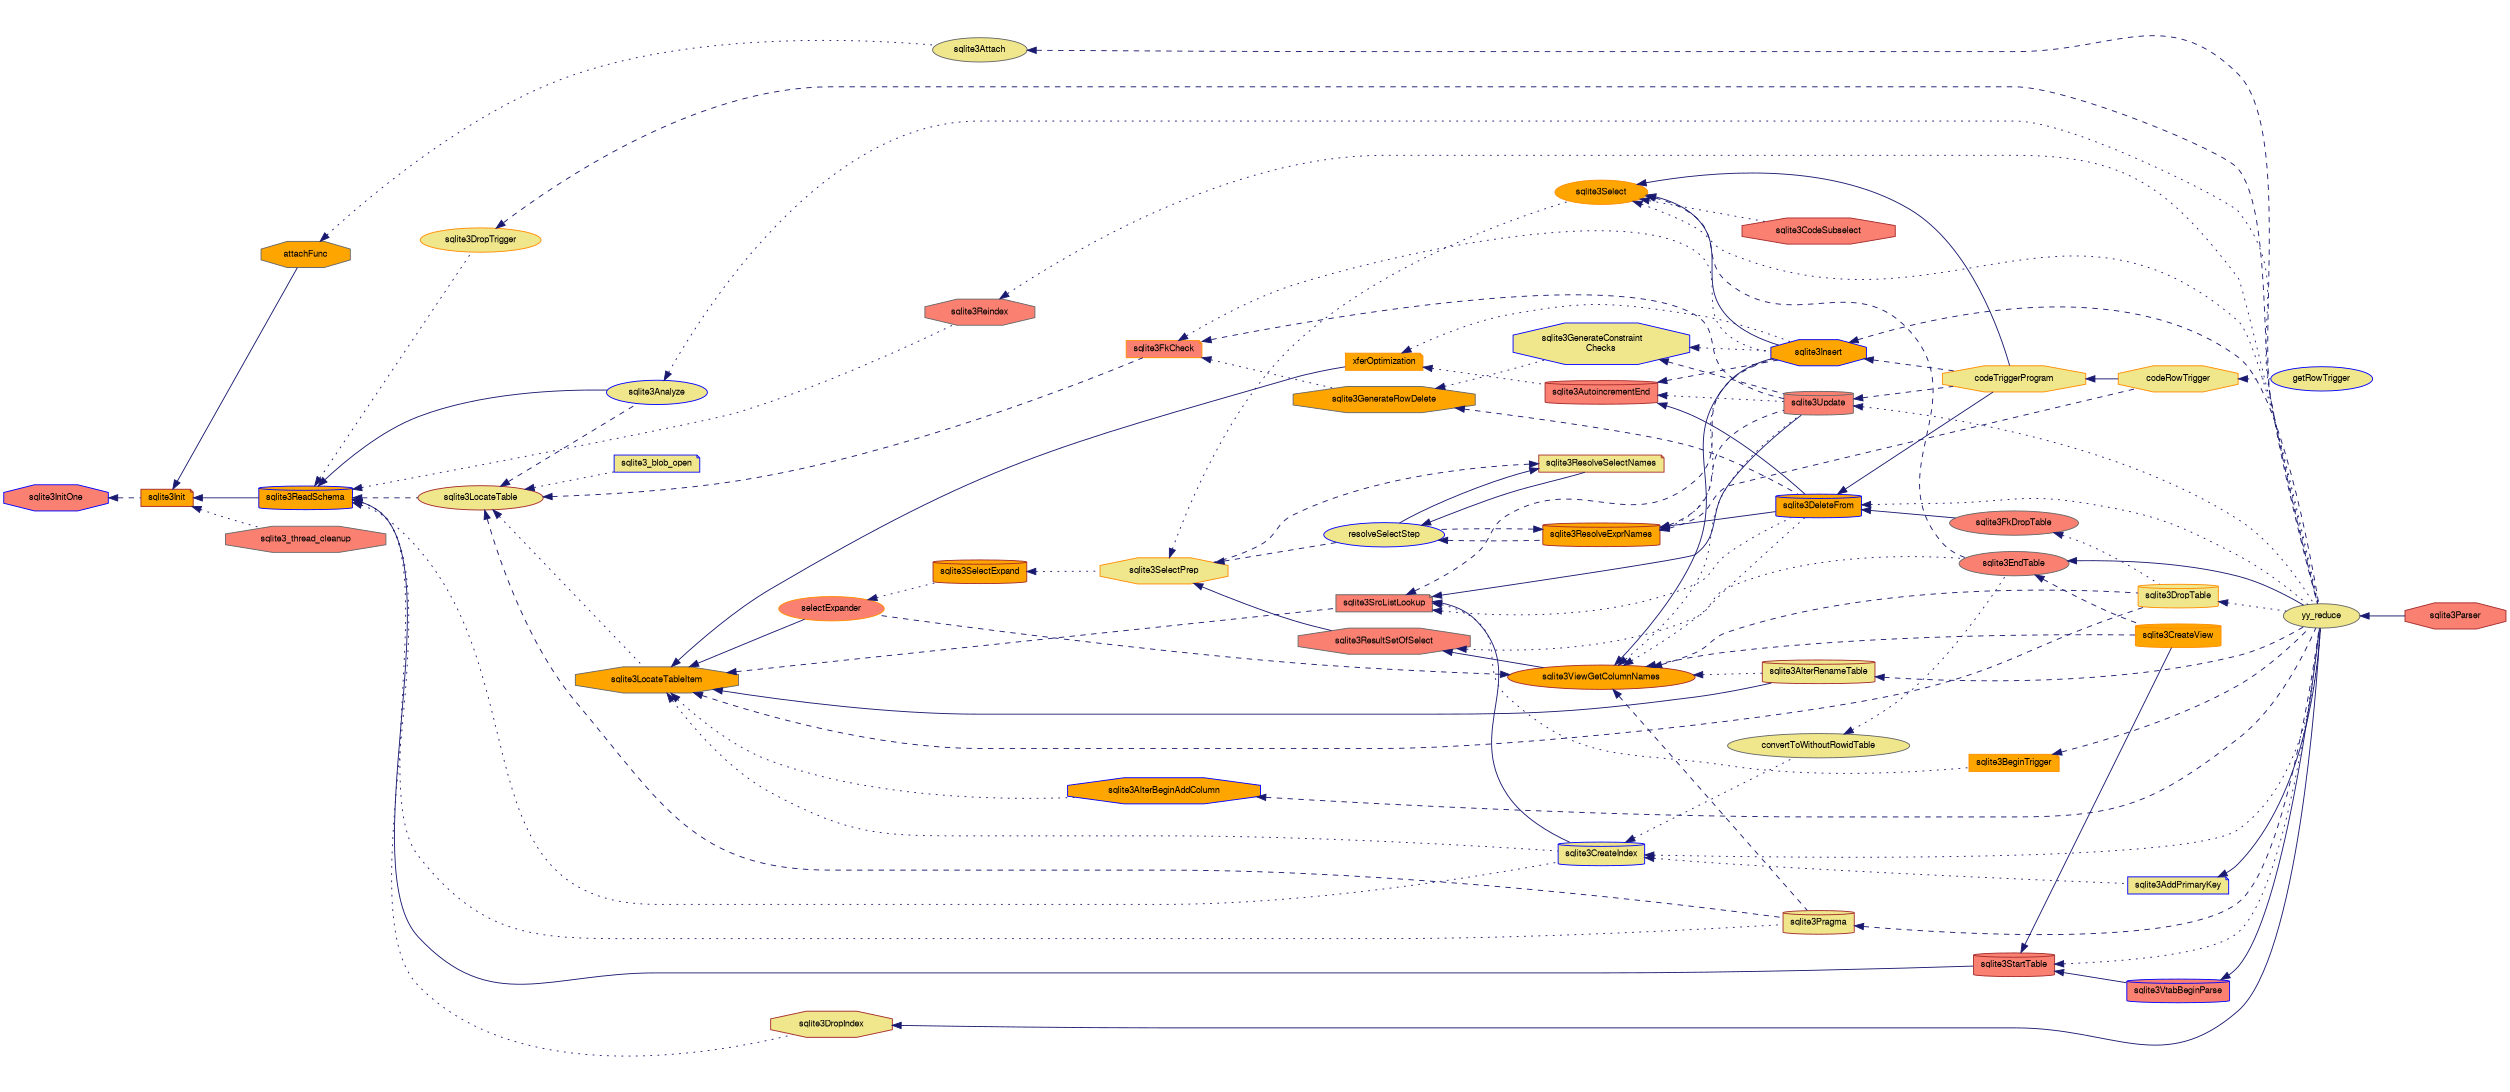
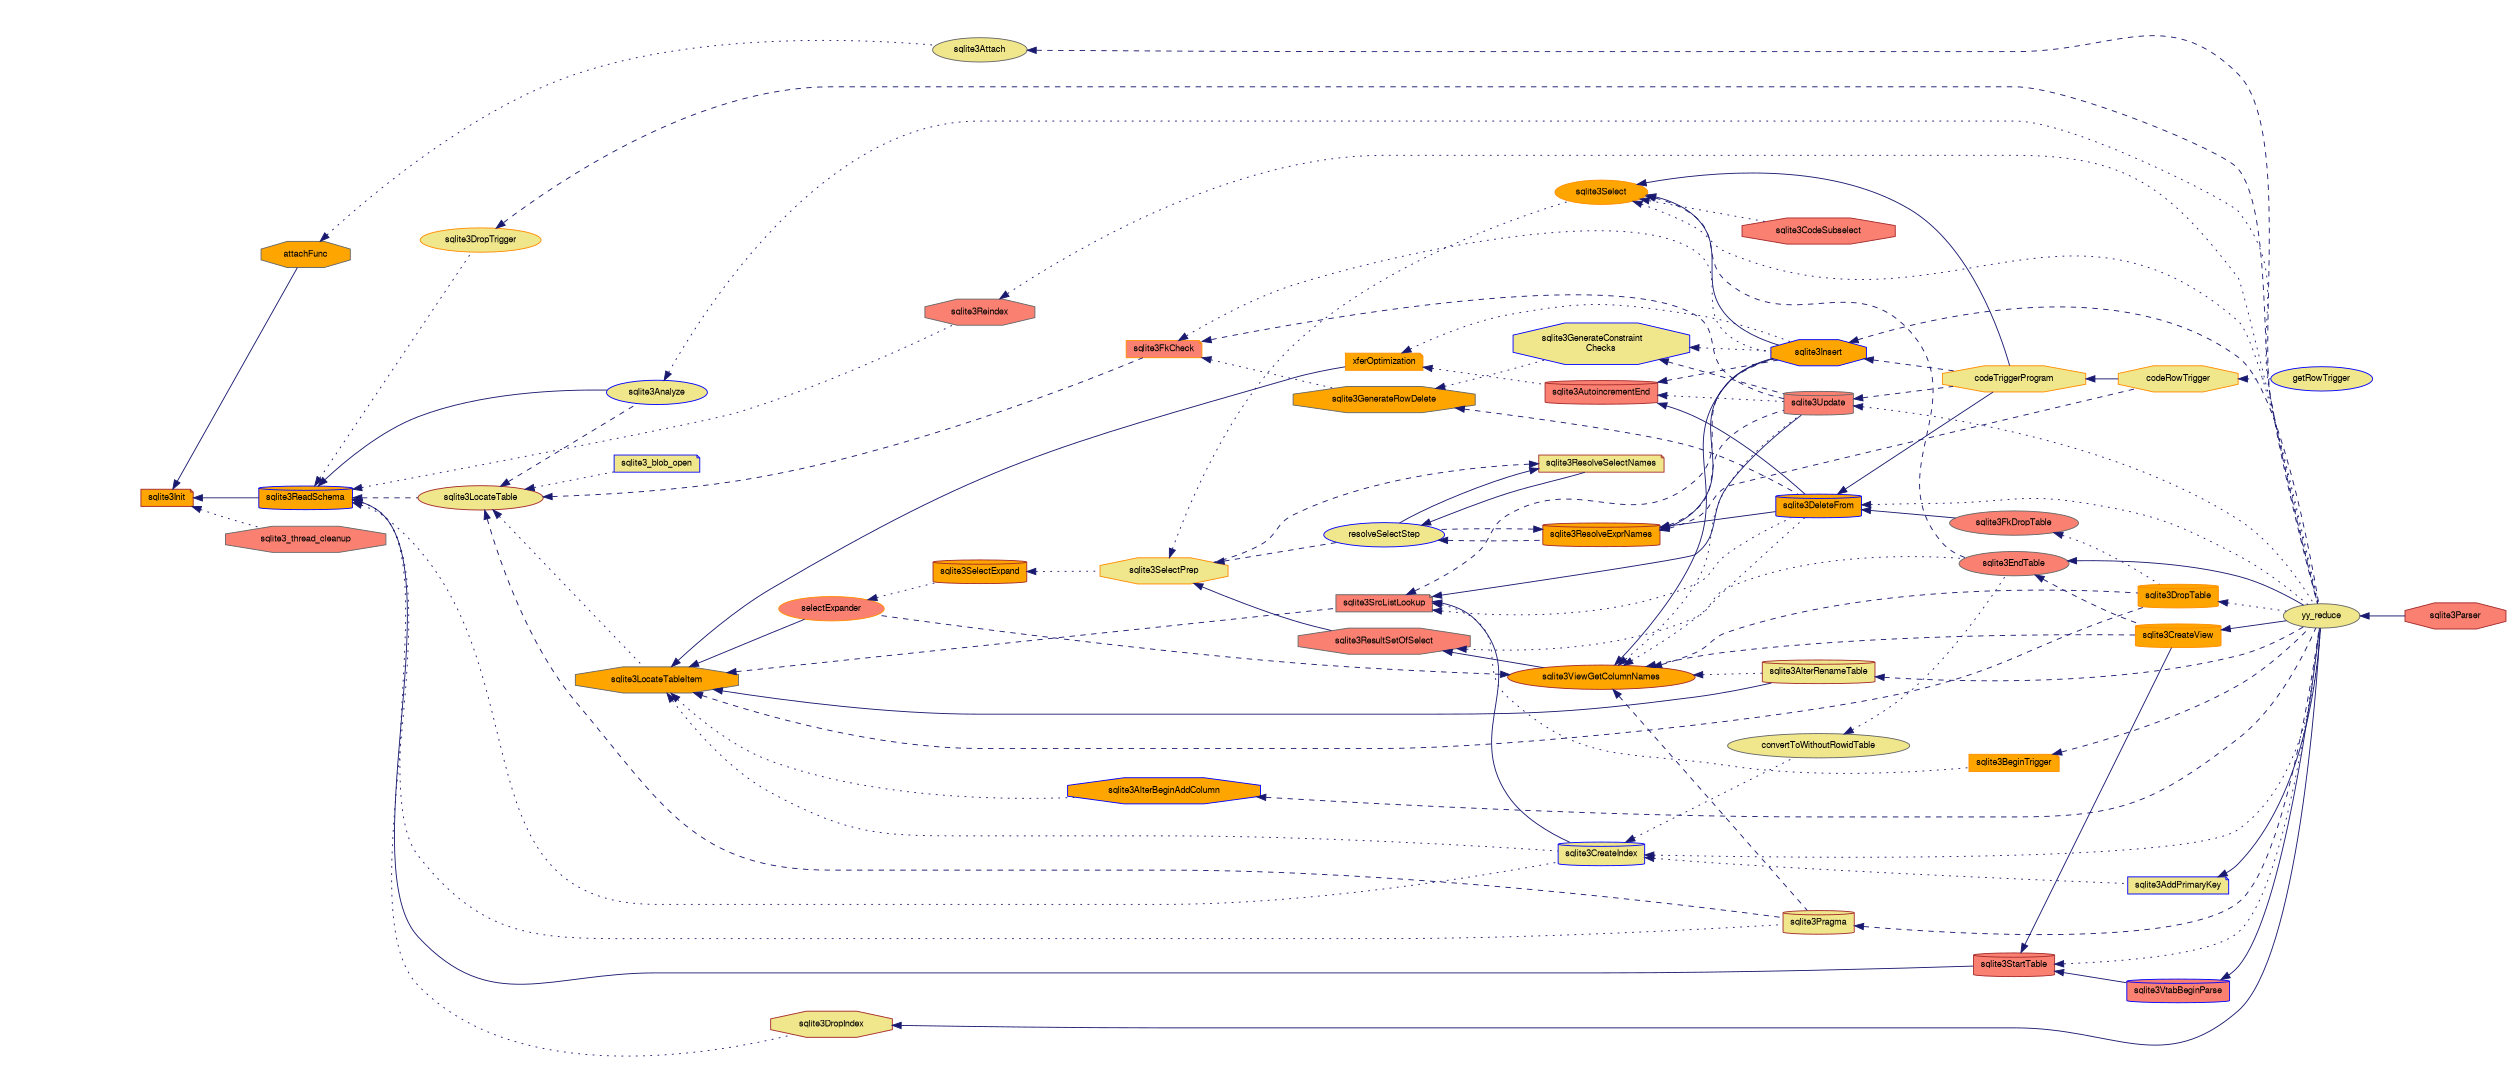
edge "sqlite3Insert" -> "sqlite3ResolveExprNames": style dotted -> solid
node "sqlite3InitOne": removed
node "sqlite3DropTable": fillcolor khaki -> orange
edge "yy_reduce" -> "sqlite3CreateView": added
